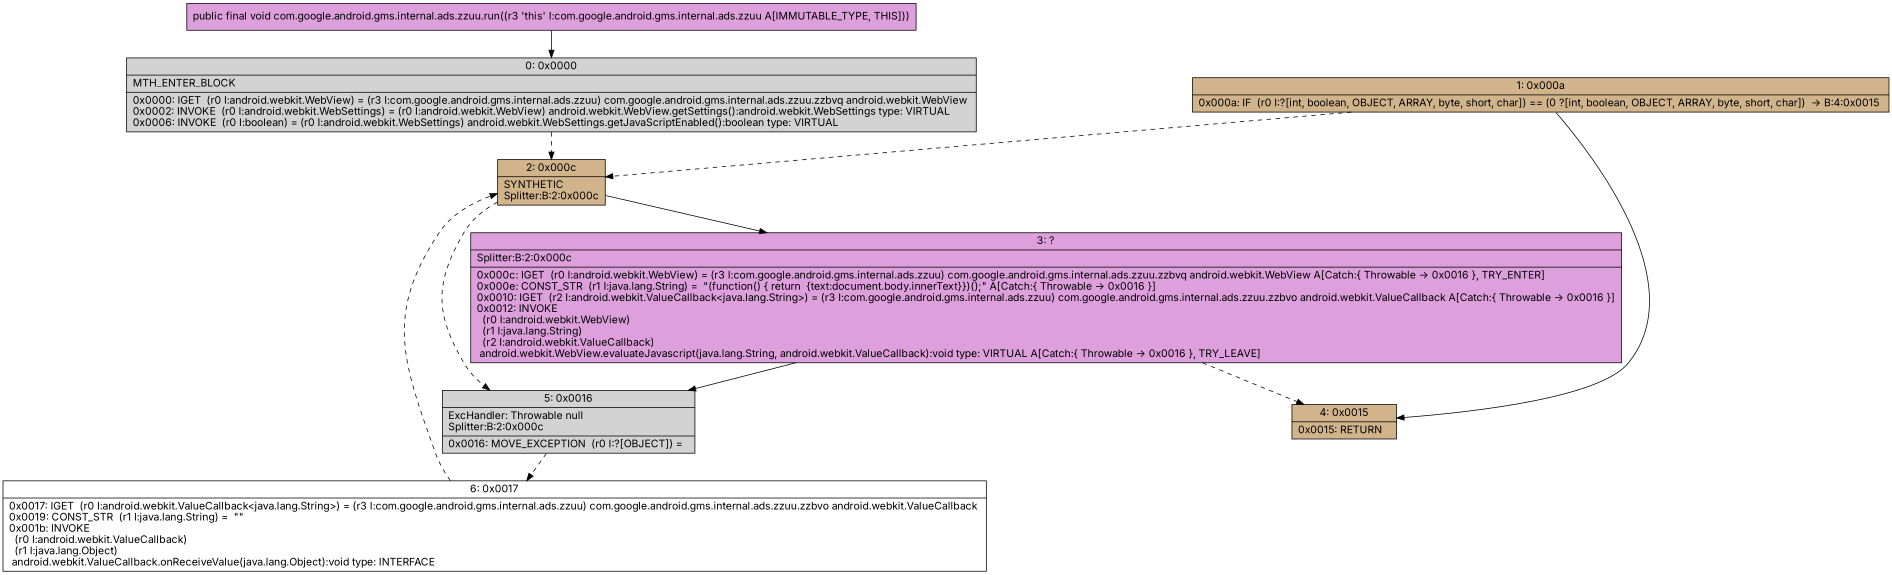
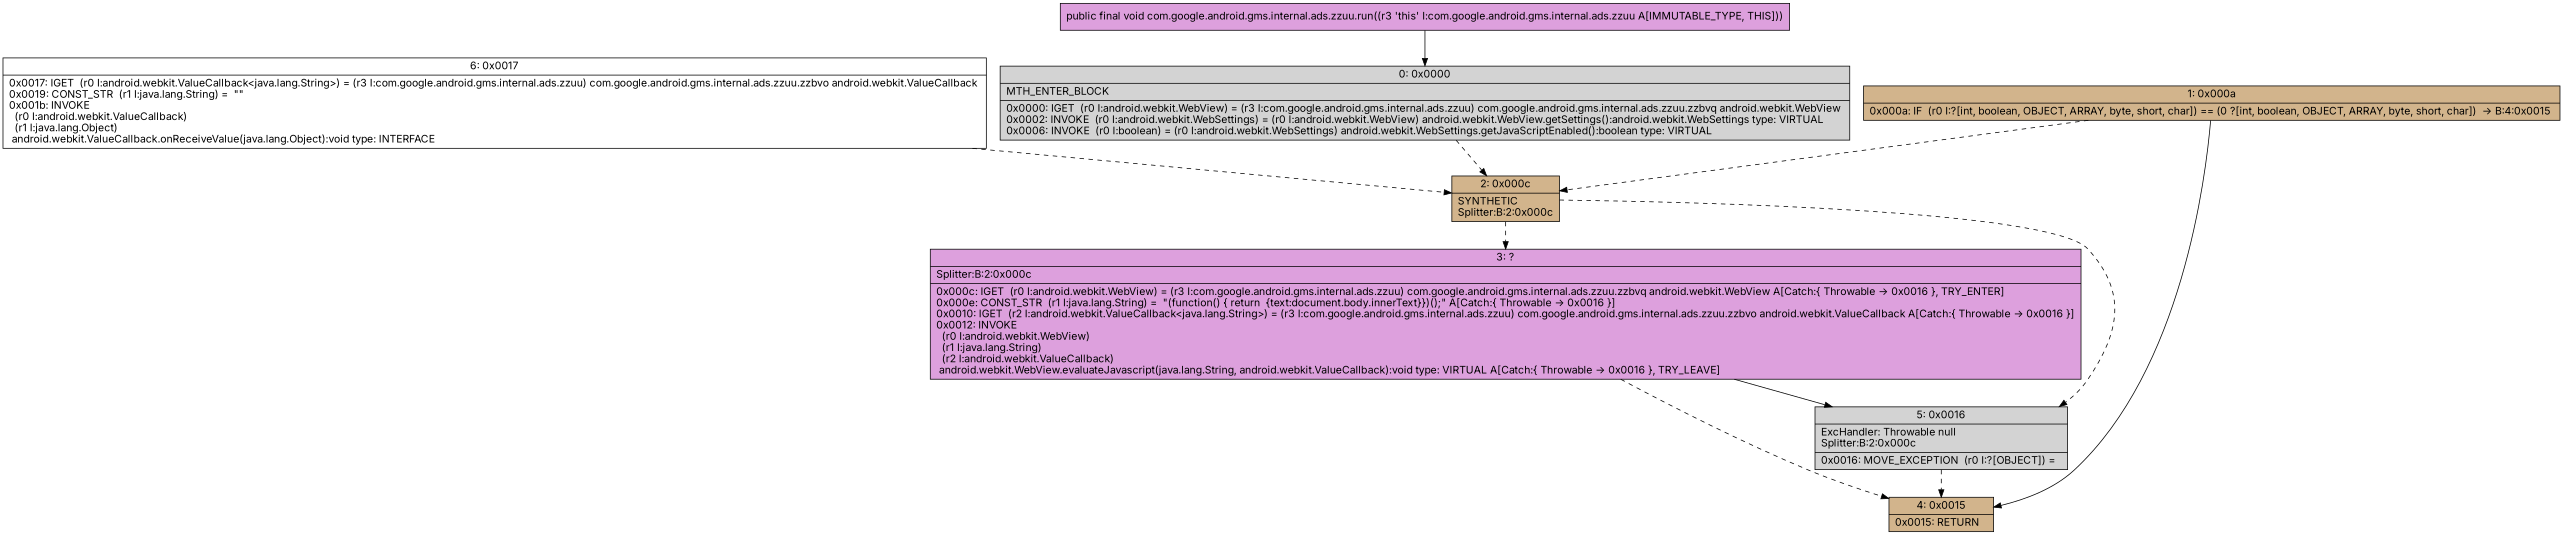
edge "2: 0x000c" -> "3: ?": style solid -> dashed
edge "5: 0x0016" -> "6: 0x0017": now "5: 0x0016" -> "4: 0x0015"
